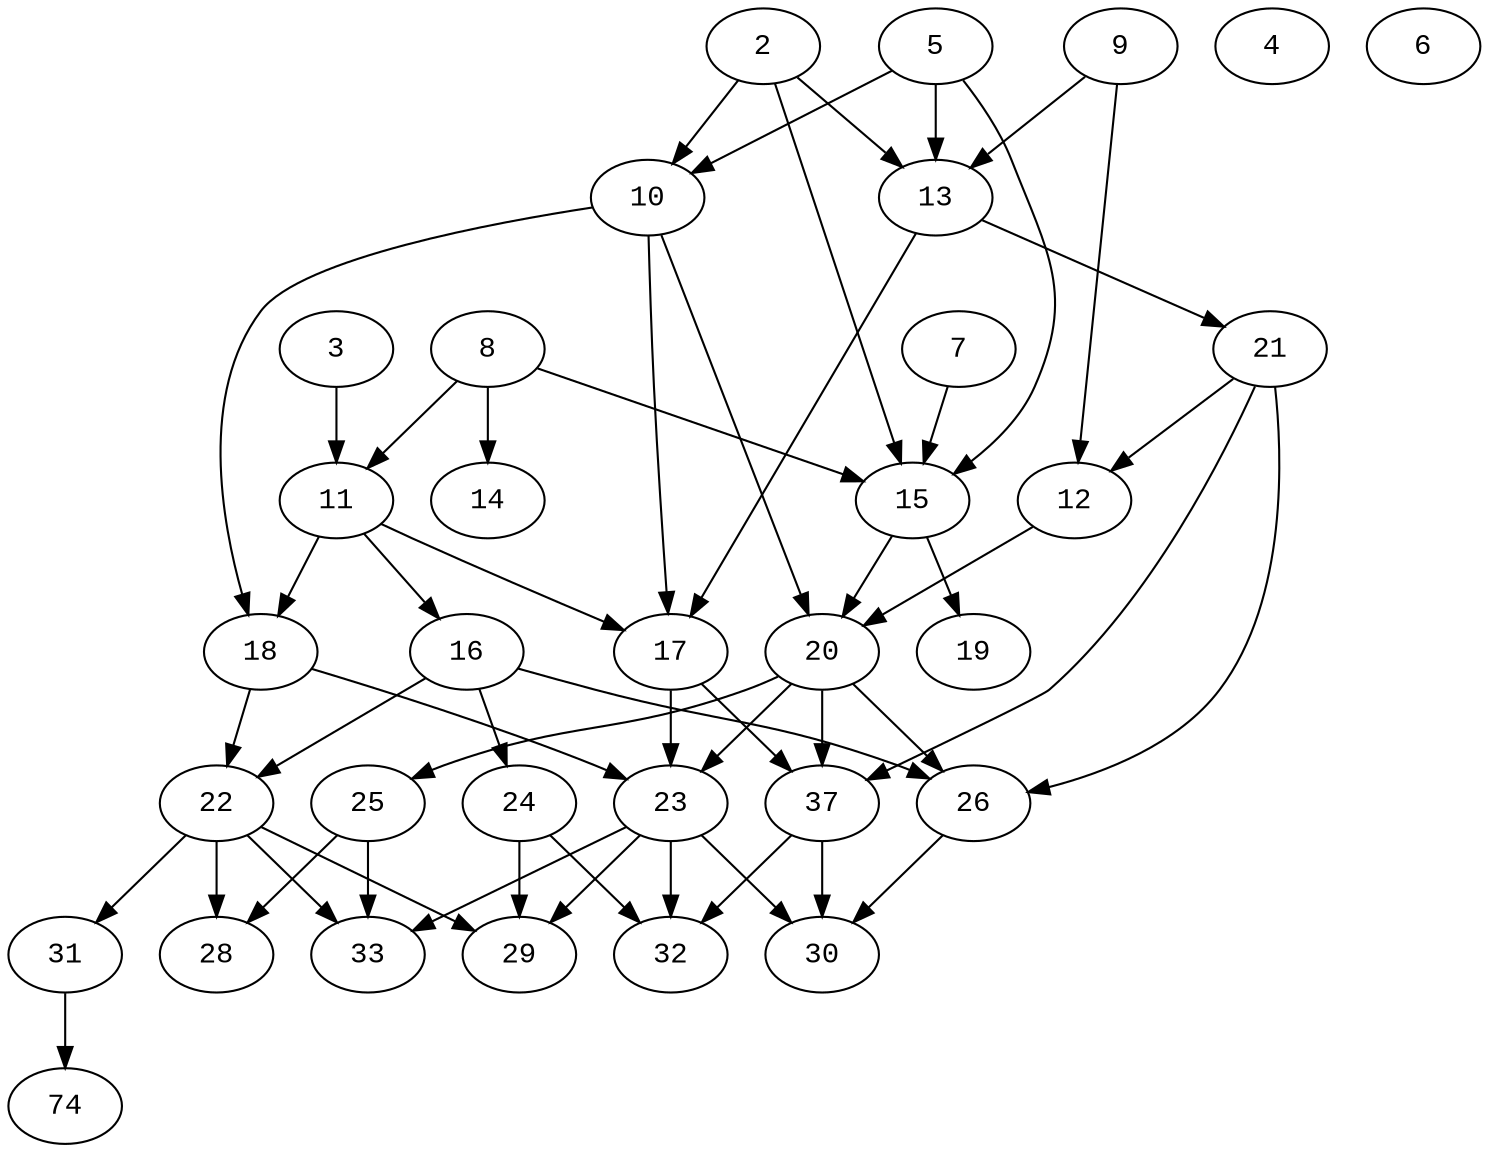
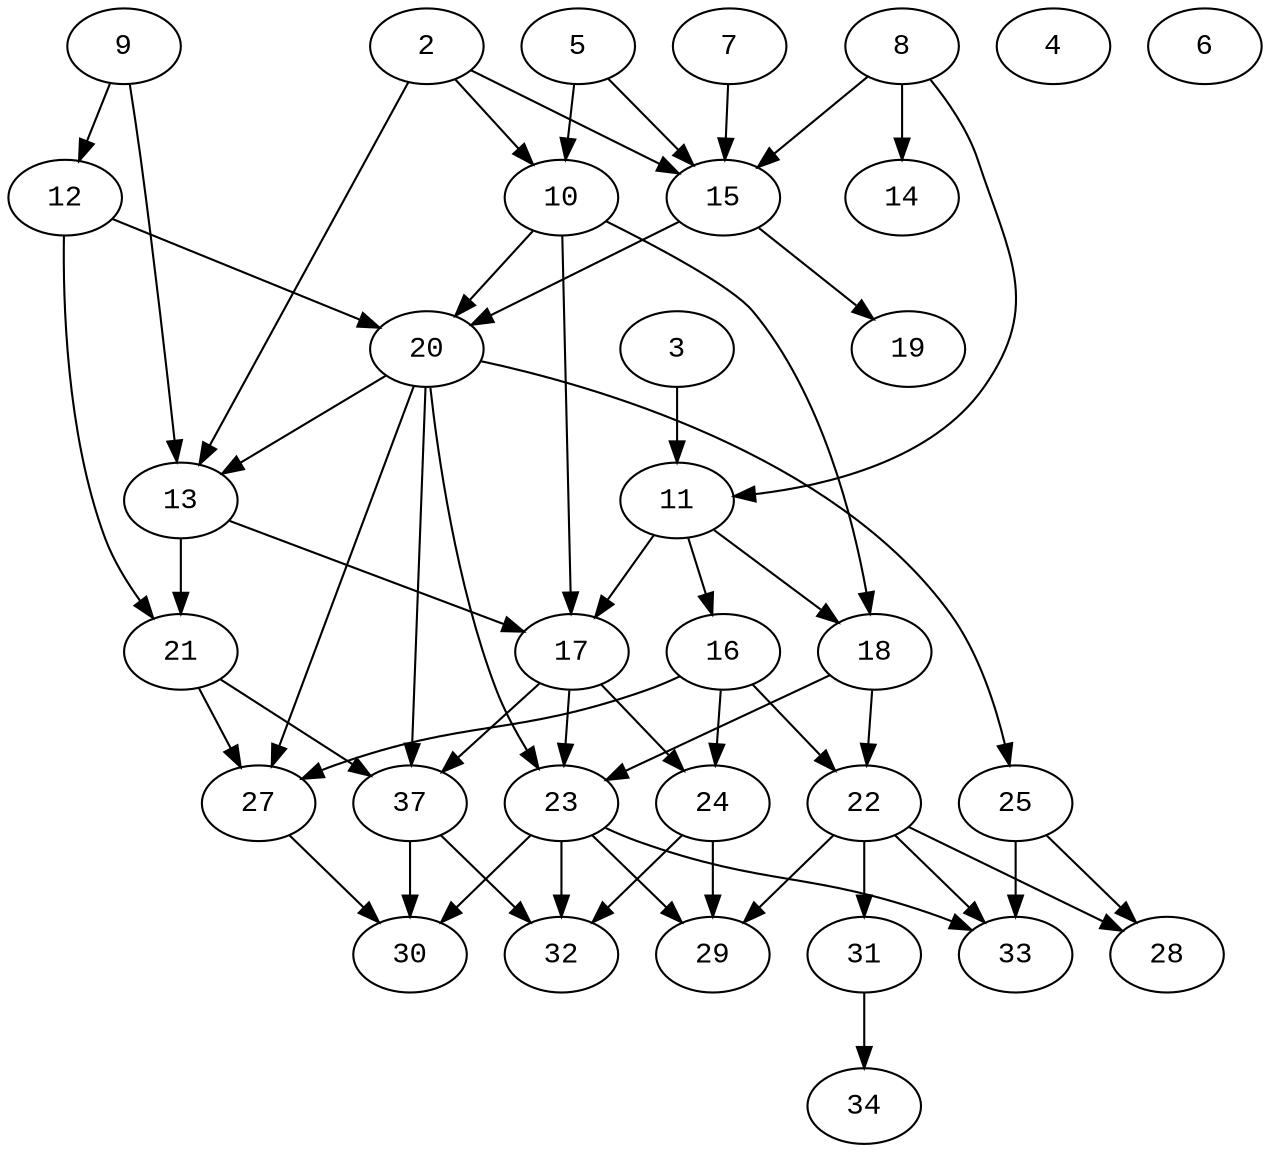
edge "5" -> "13": now "20" -> "13"
edge "21" -> "12": reversed
edge "17" -> "24": added
node "26": label "26" -> "27"
node "74": label "74" -> "34"
